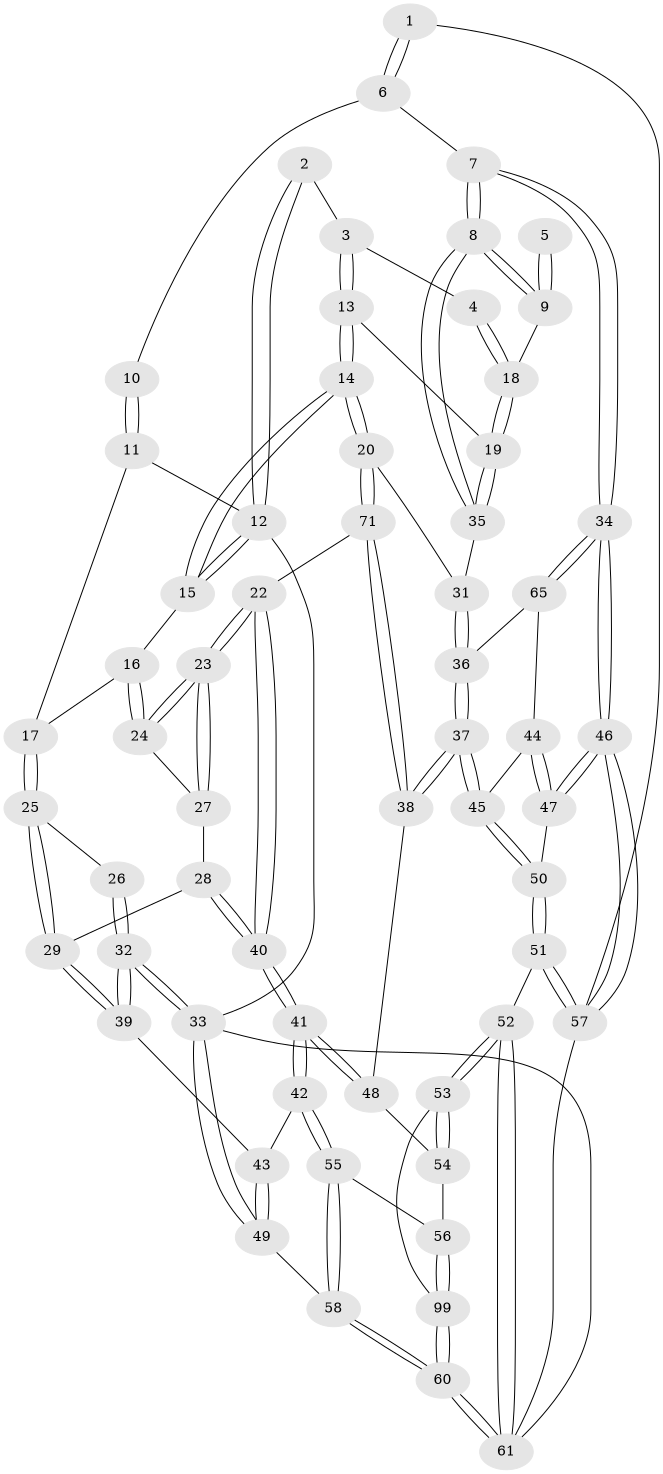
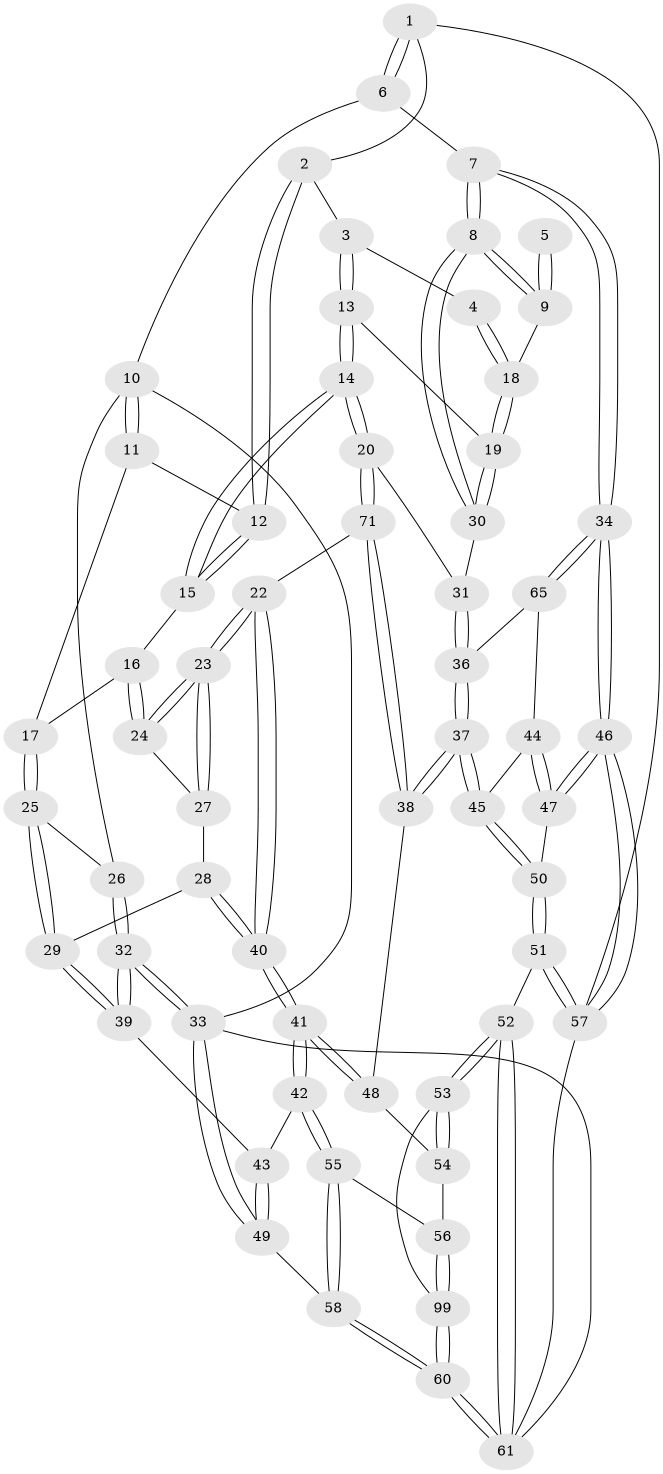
edge "1" -- "2": added
node "35": label "35" -> "30"
edge "10" -- "26": added
edge "12" -- "33": now "10" -- "33"
